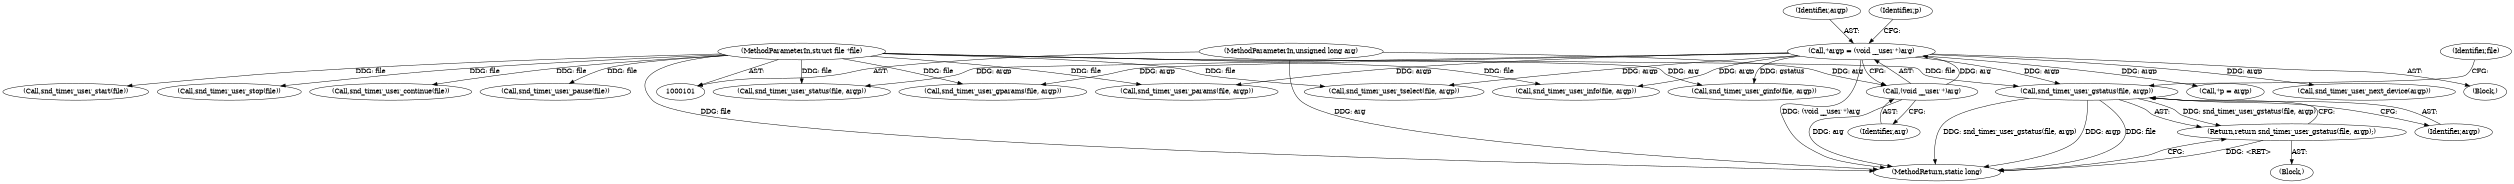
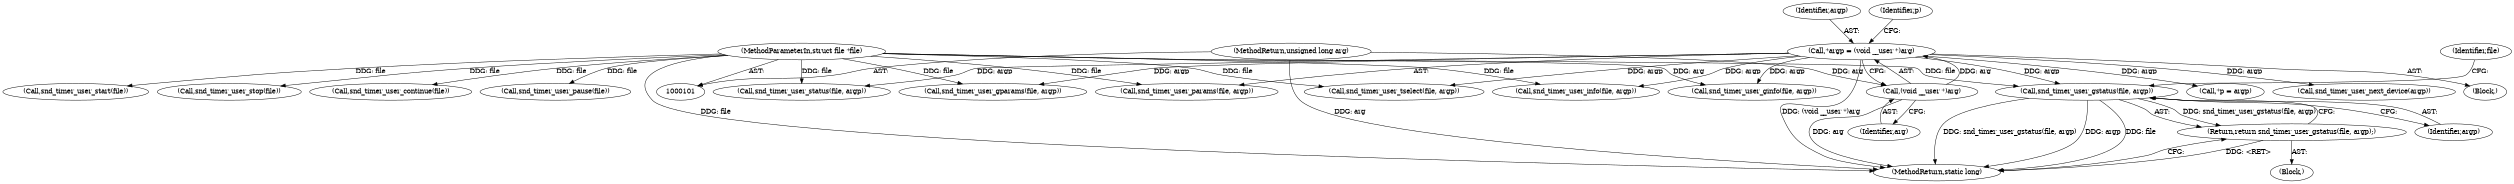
node "(MethodParameterIn,unsigned long arg)": label "(MethodParameterIn,unsigned long arg)" -> "(MethodReturn,unsigned long arg)"
edge "(Call,*argp = (void __user *)arg)" -> "(Call,snd_timer_user_params(file, argp))": label "DDG: argp" -> "AST: "
edge "(Call,*argp = (void __user *)arg)" -> "(Call,snd_timer_user_ginfo(file, argp))": label "DDG: gstatus" -> "DDG: argp"
